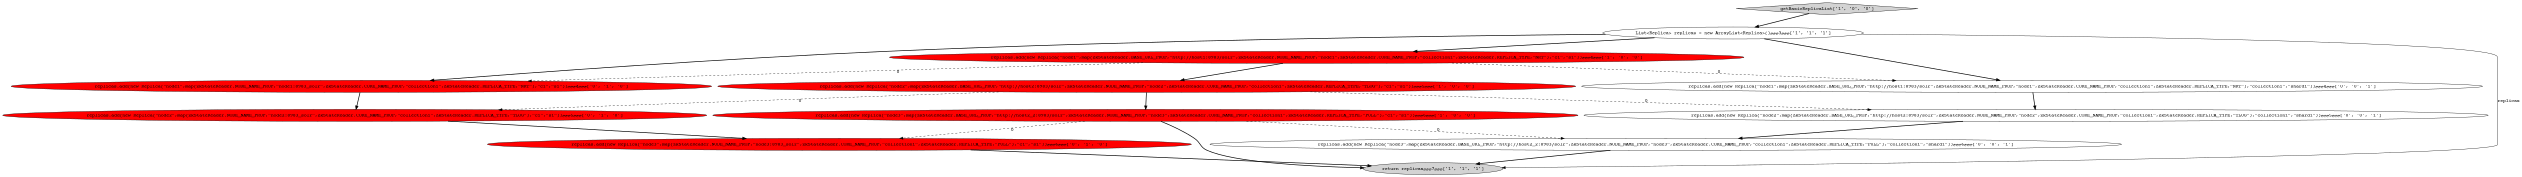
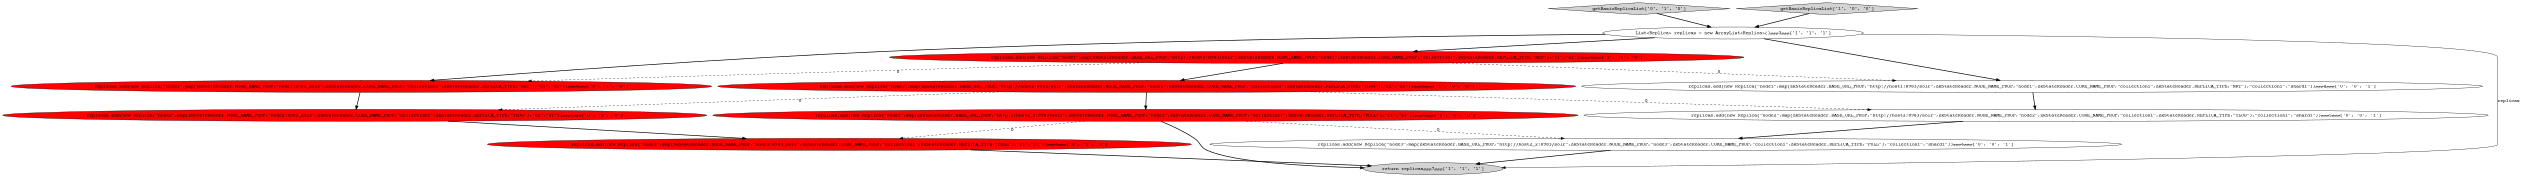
node "getBasicReplicaList['0', '1', '0']": added
